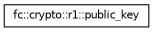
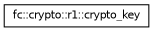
node "fc::crypto::r1::public_key": label "fc::crypto::r1::public_key" -> "fc::crypto::r1::crypto_key"
